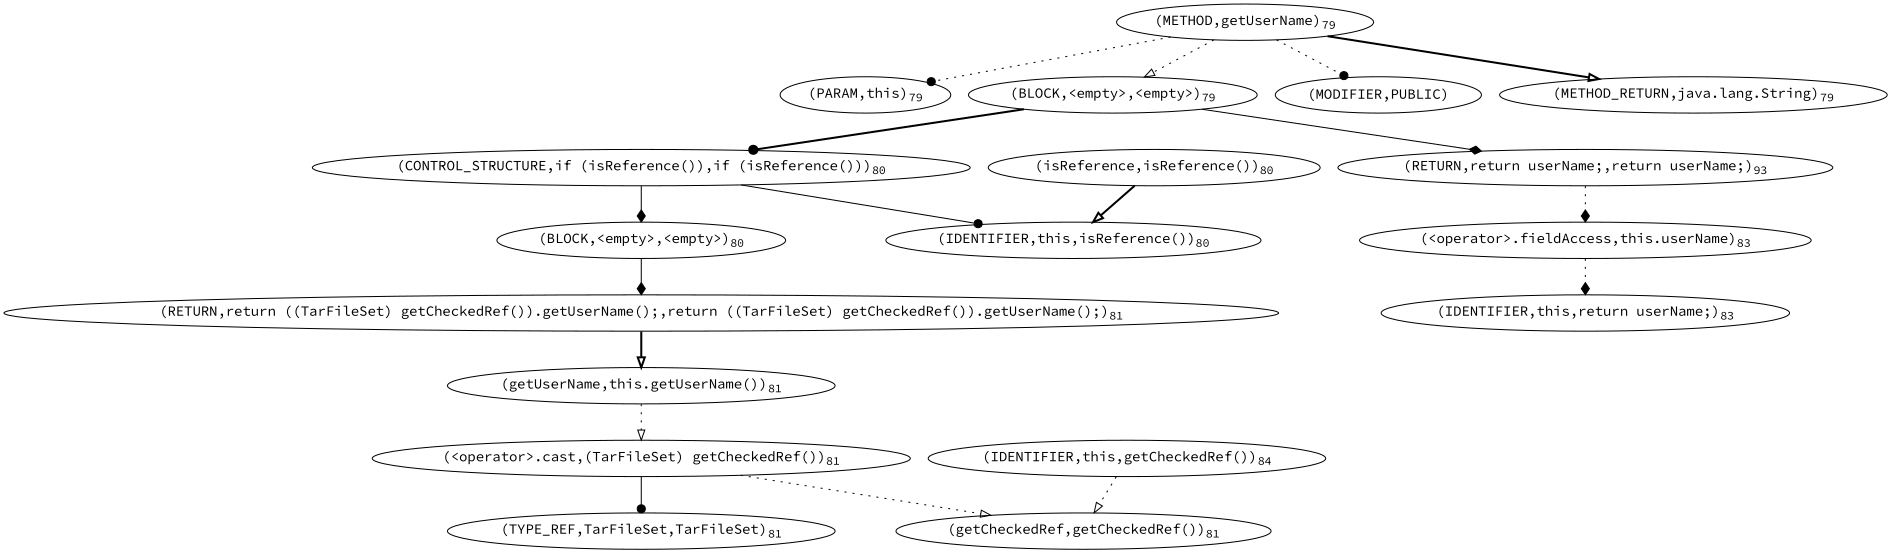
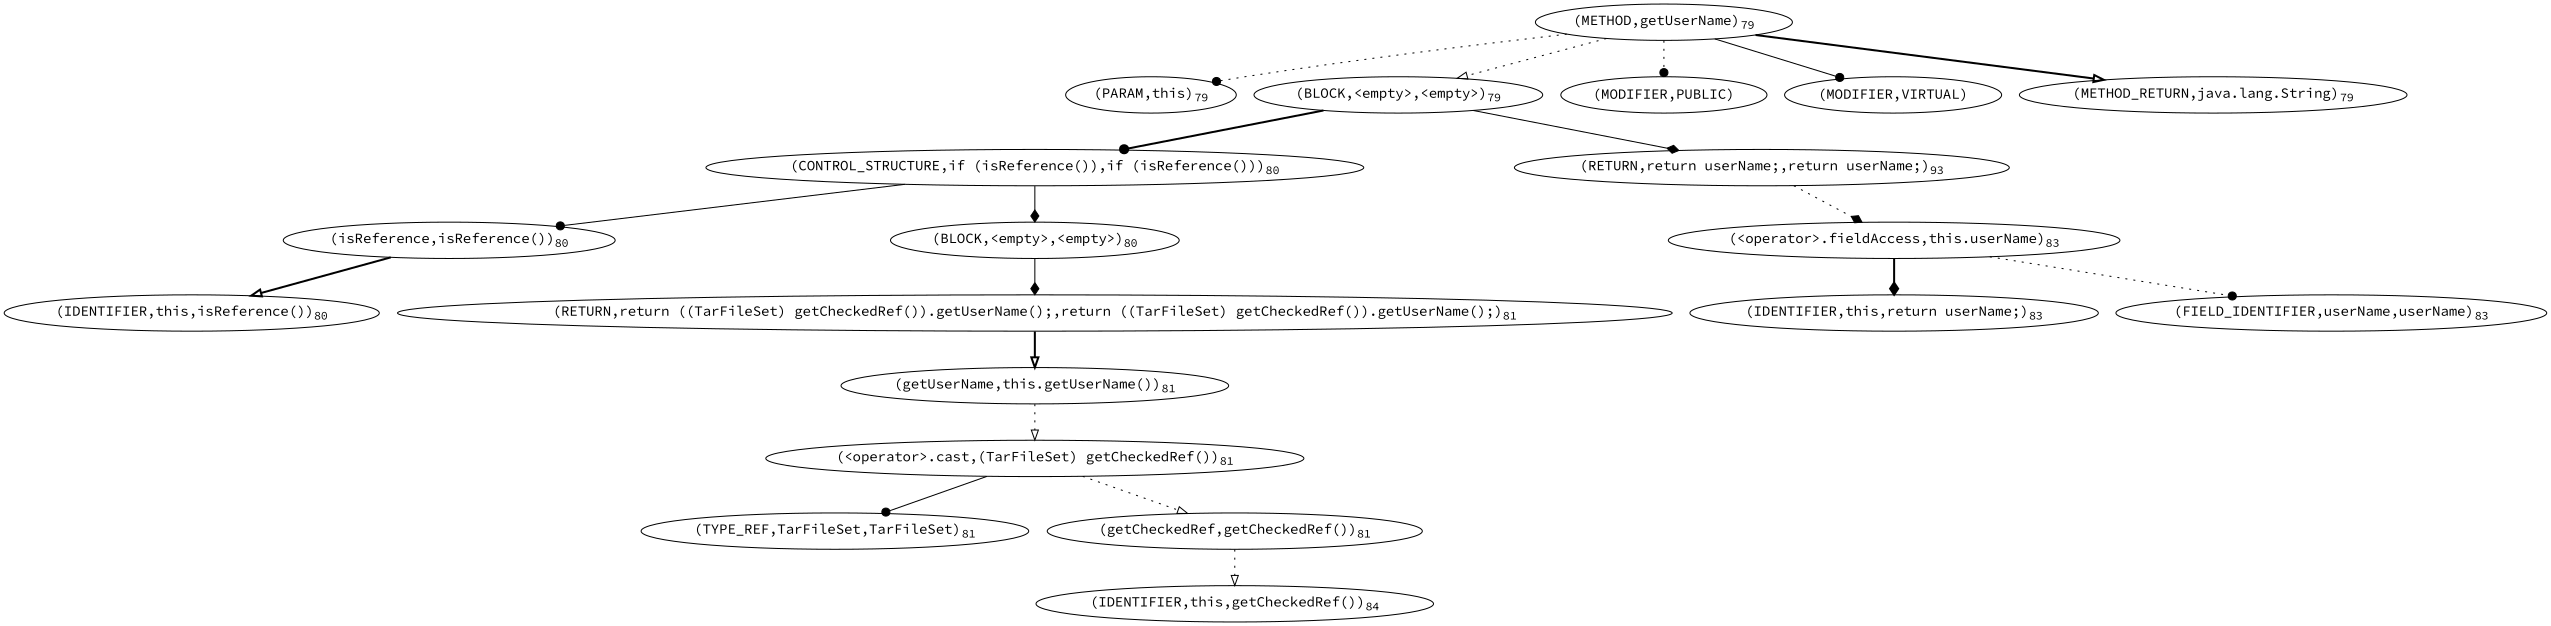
node "(MODIFIER,VIRTUAL)": added
edge "(CONTROL_STRUCTURE,if (isReference()),if (isReference()))" -> "(IDENTIFIER,this,isReference())": now "(CONTROL_STRUCTURE,if (isReference()),if (isReference()))" -> "(isReference,isReference())"
edge "(<operator>.fieldAccess,this.userName)" -> "(IDENTIFIER,this,return userName;)": style dotted -> bold
node "(FIELD_IDENTIFIER,userName,userName)": added
edge "(IDENTIFIER,this,getCheckedRef())" -> "(getCheckedRef,getCheckedRef())": reversed
